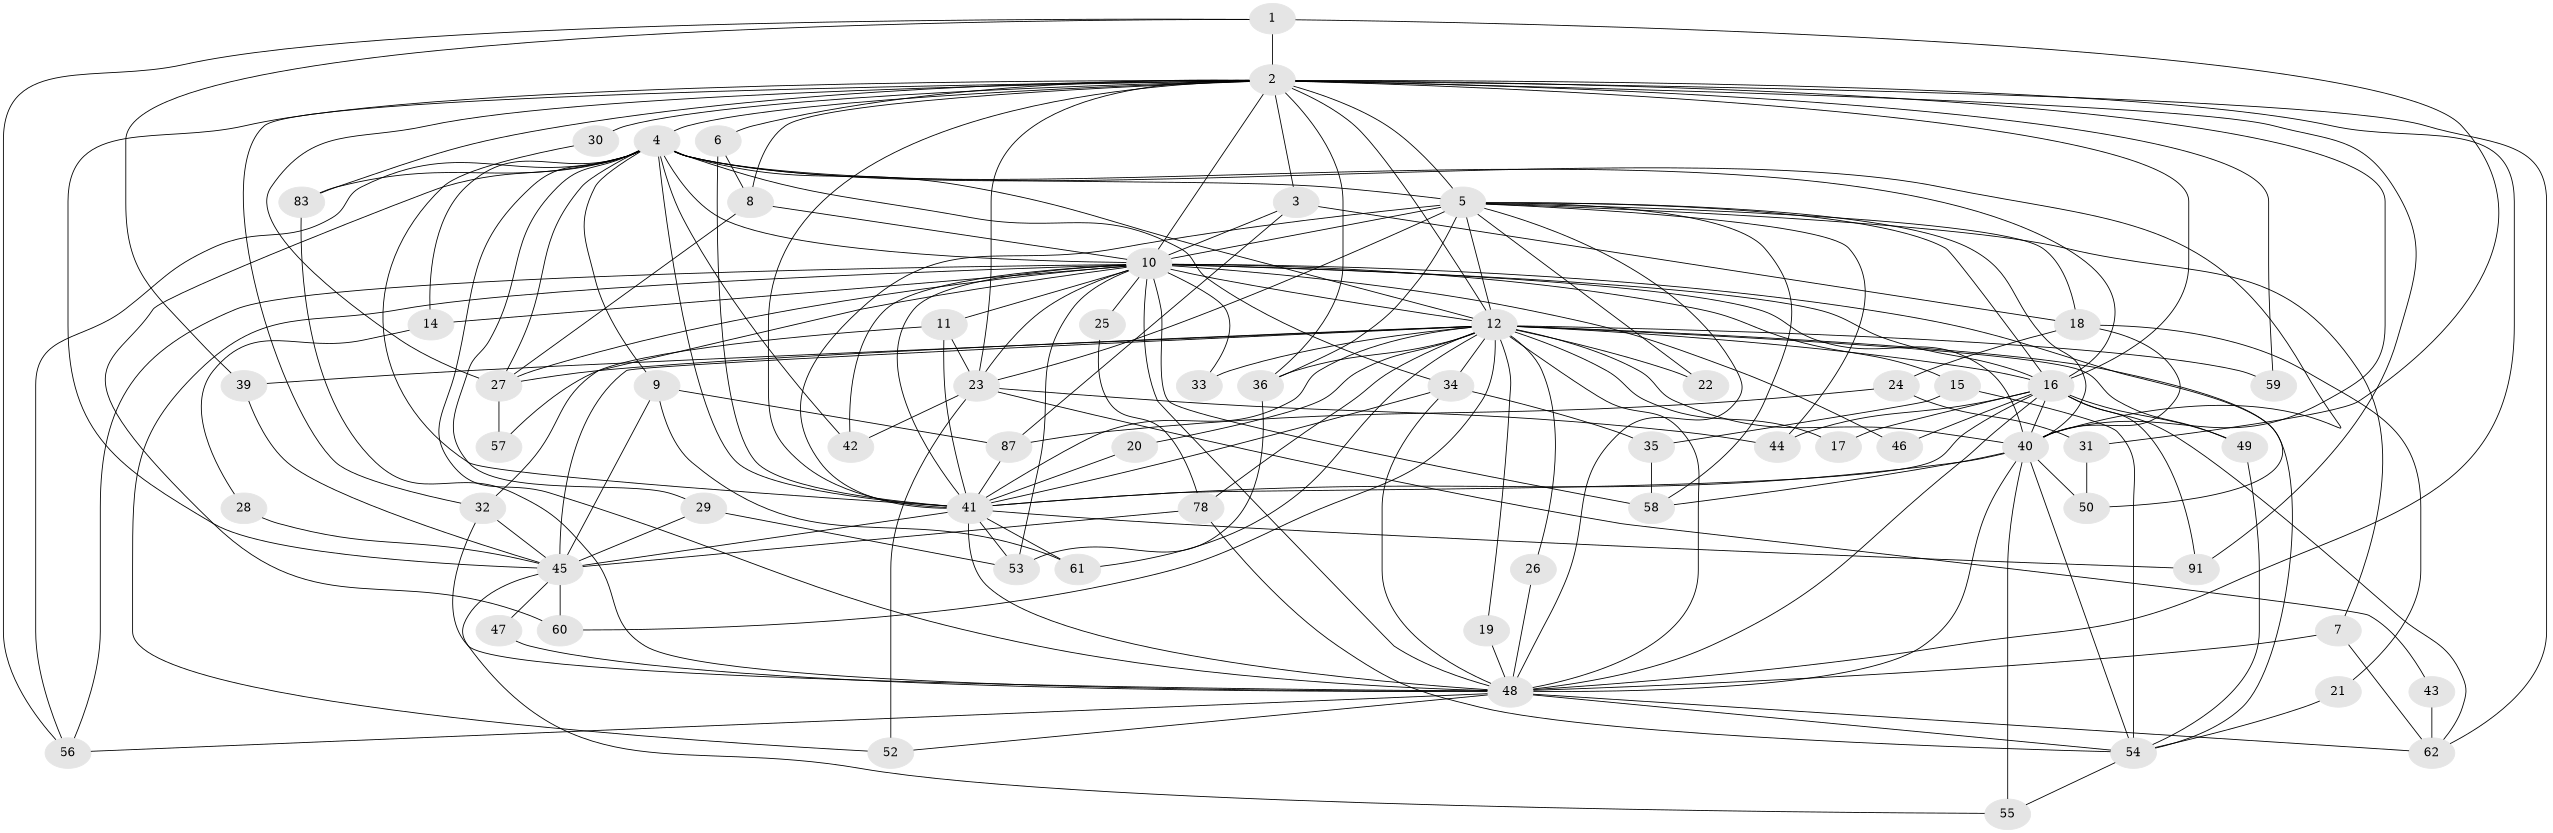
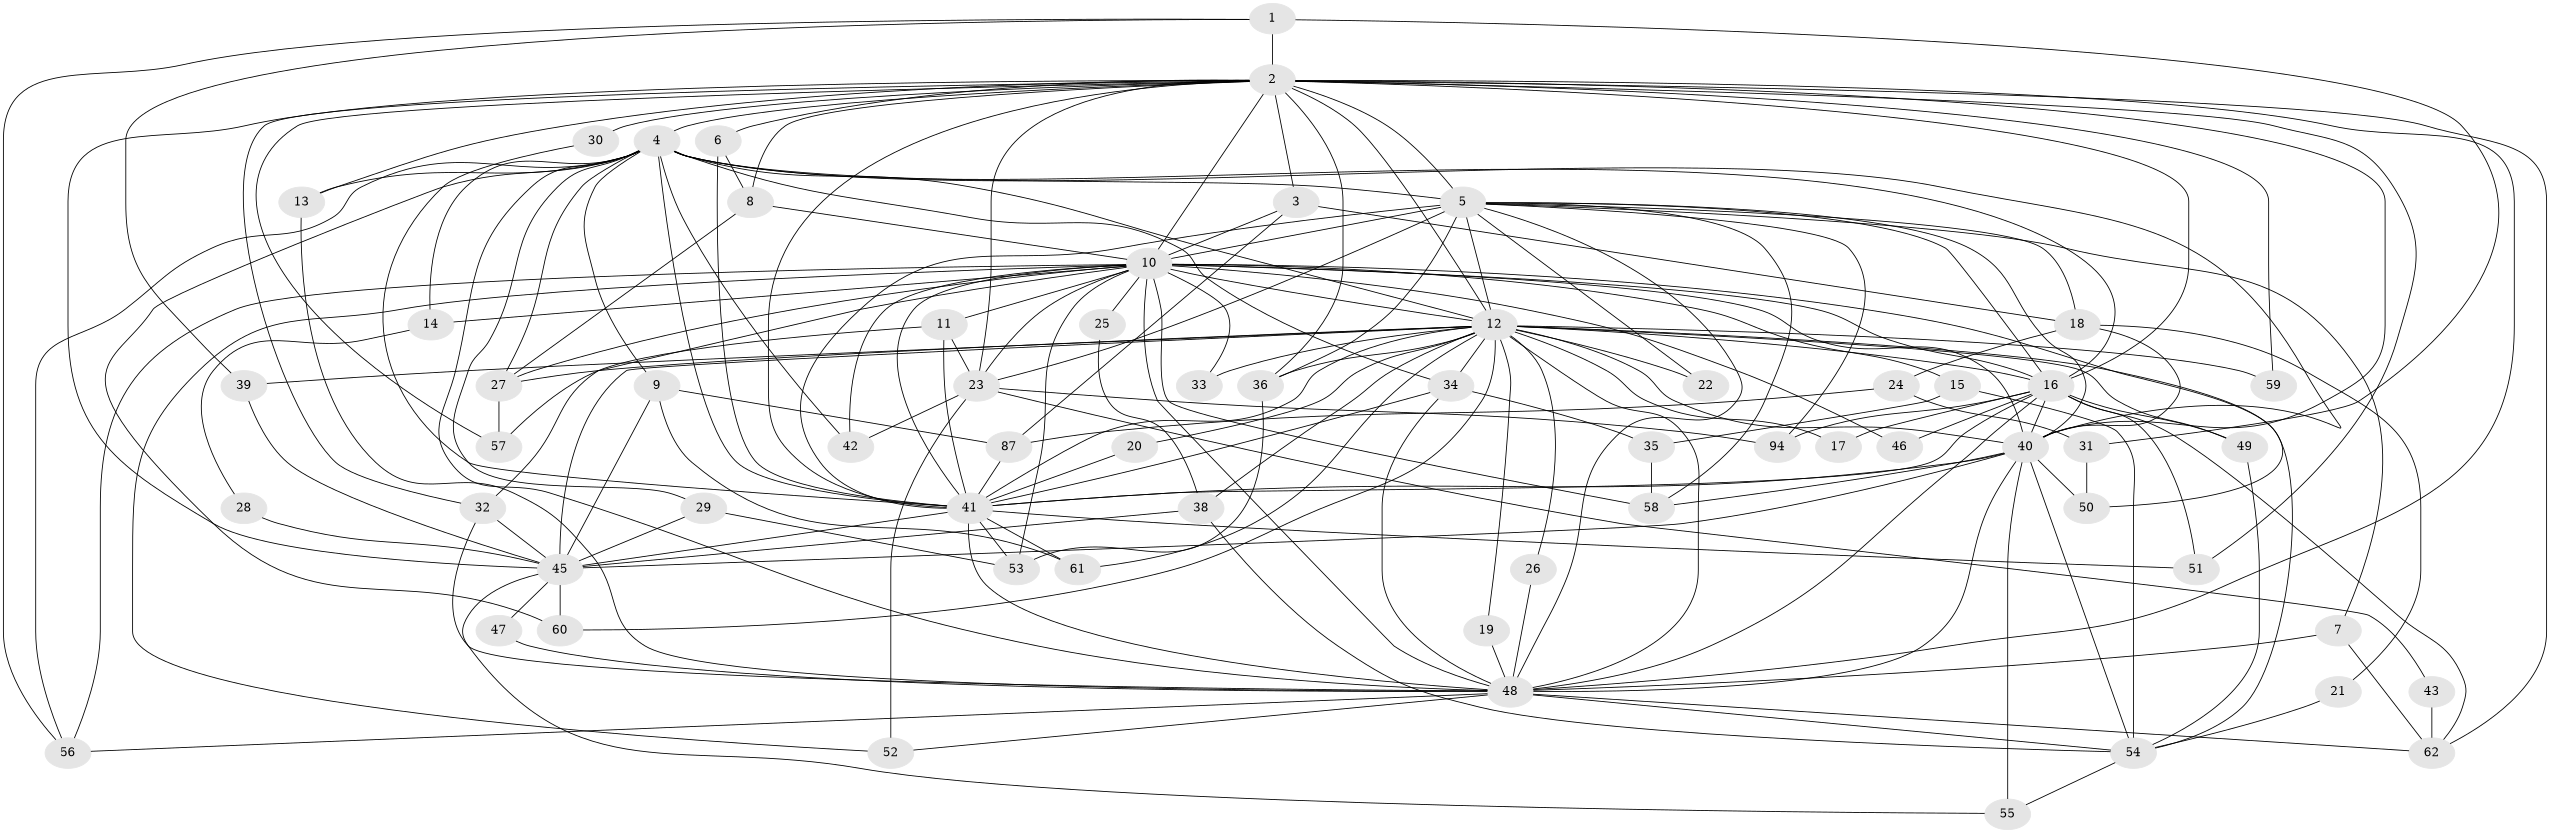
edge "2" -- "27": now "2" -- "57"
node "83": label "83" -> "13"
edge "4" -- "10": removed
node "44": label "44" -> "94"
node "78": label "78" -> "38"
edge "40" -- "45": added
node "91": label "91" -> "51"
